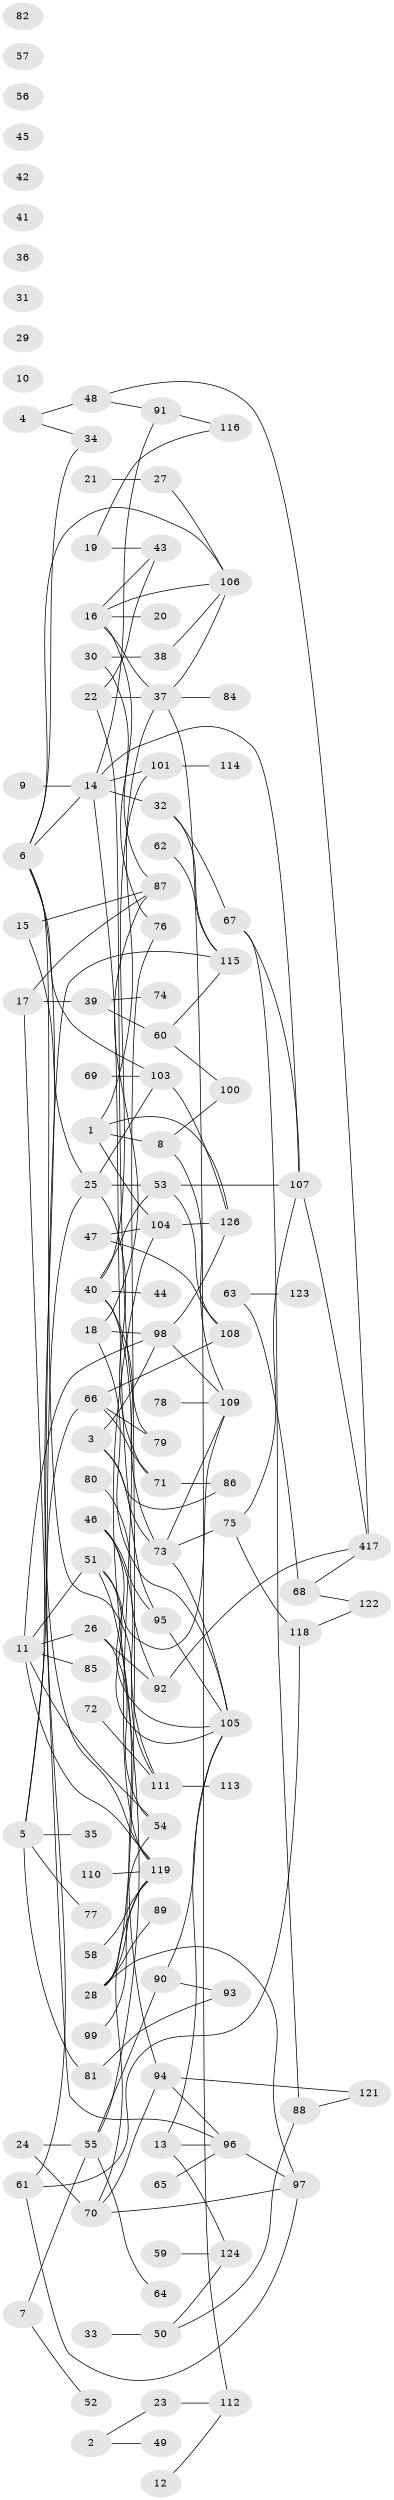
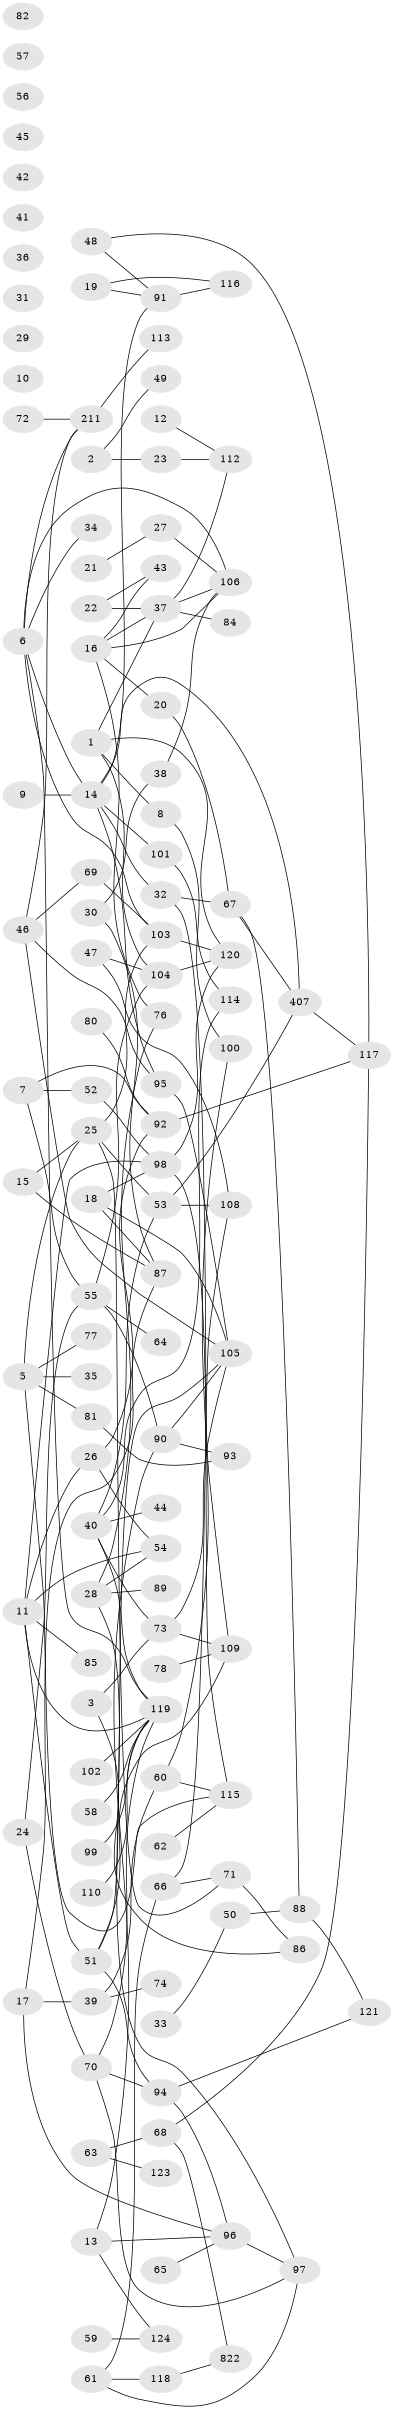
node "4": removed
edge "19" -- "43": now "19" -- "91"
edge "20" -- "67": added
edge "69" -- "46": added
edge "101" -- "40": now "114" -- "40"
edge "7" -- "92": added
node "107": label "107" -> "407"
node "126": label "126" -> "120"
edge "8" -- "109": removed
edge "98" -- "3": now "98" -- "52"
node "79": removed
node "75": removed
node "417": label "417" -> "117"
node "122": label "122" -> "822"
node "102": added
node "111": label "111" -> "211"
edge "105" -- "13": now "90" -- "13"
edge "124" -- "50": removed
